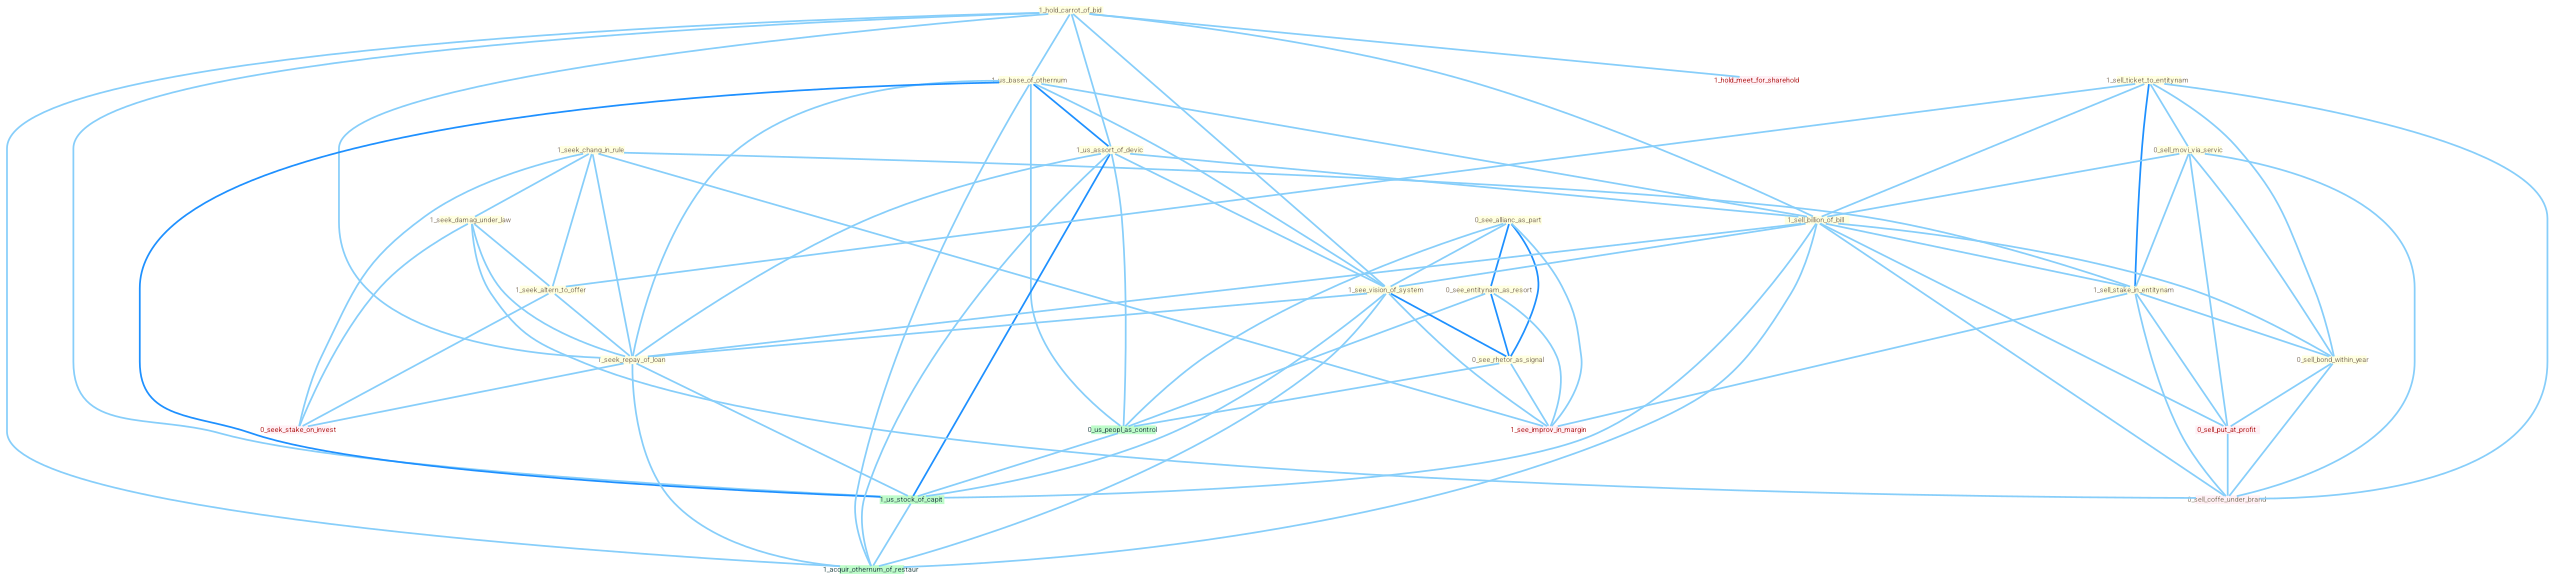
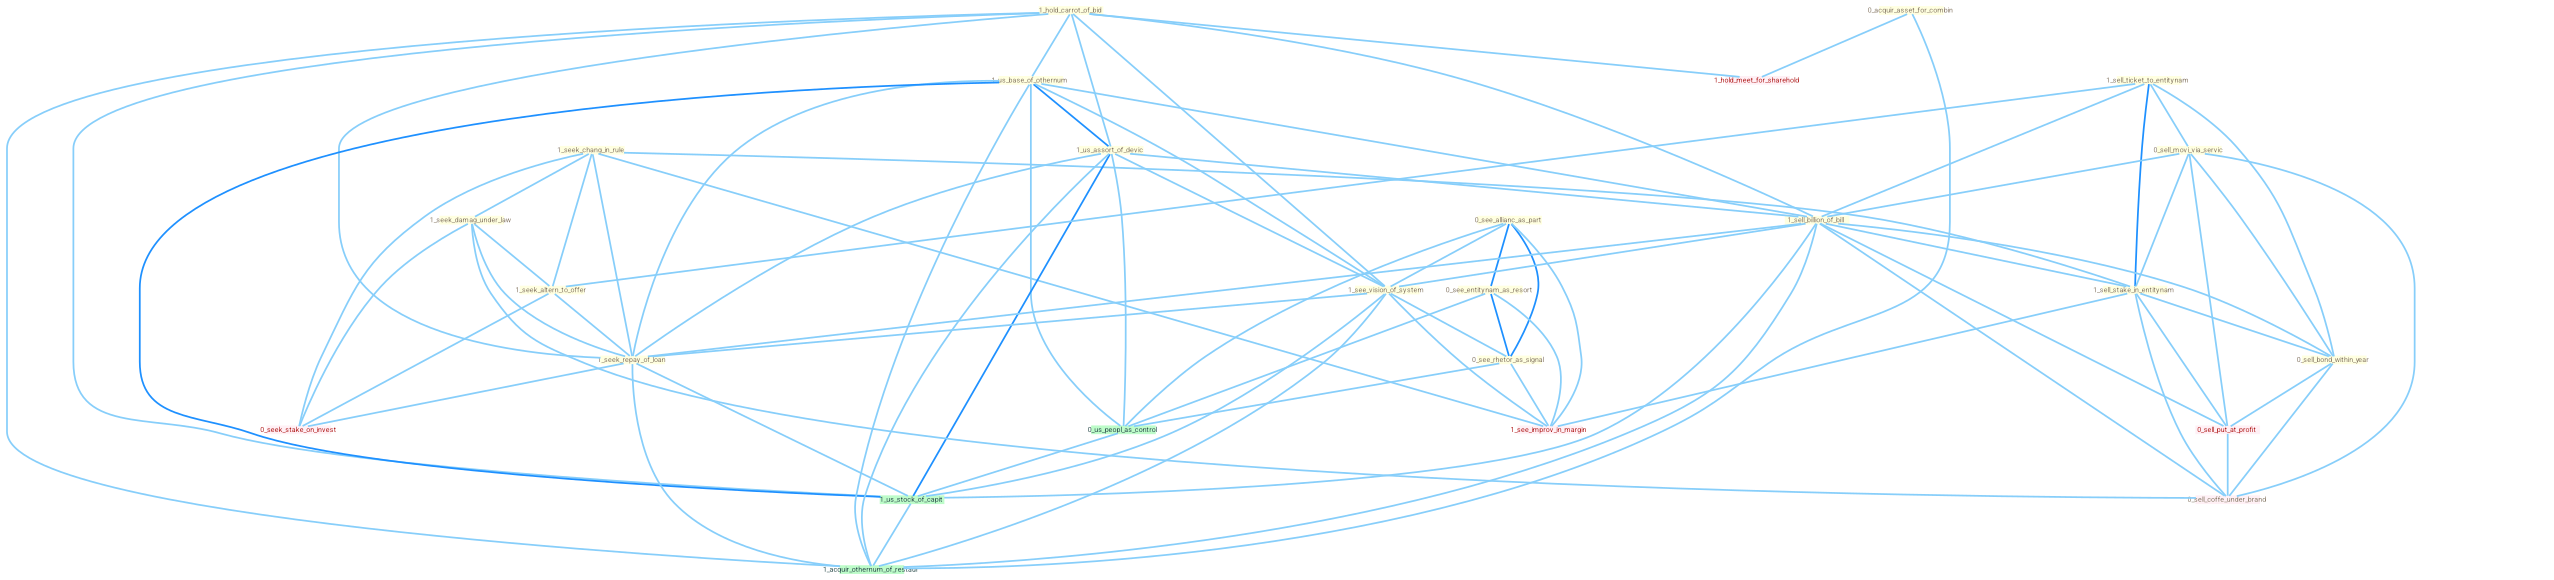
node "0_acquir_asset_for_combin": added
edge "1_sell_ticket_to_entitynam" -- "0_sell_coffe_under_brand": removed
edge "1_see_vision_of_system" -- "0_see_rhetor_as_signal": color #1e90ff -> #87cefa
